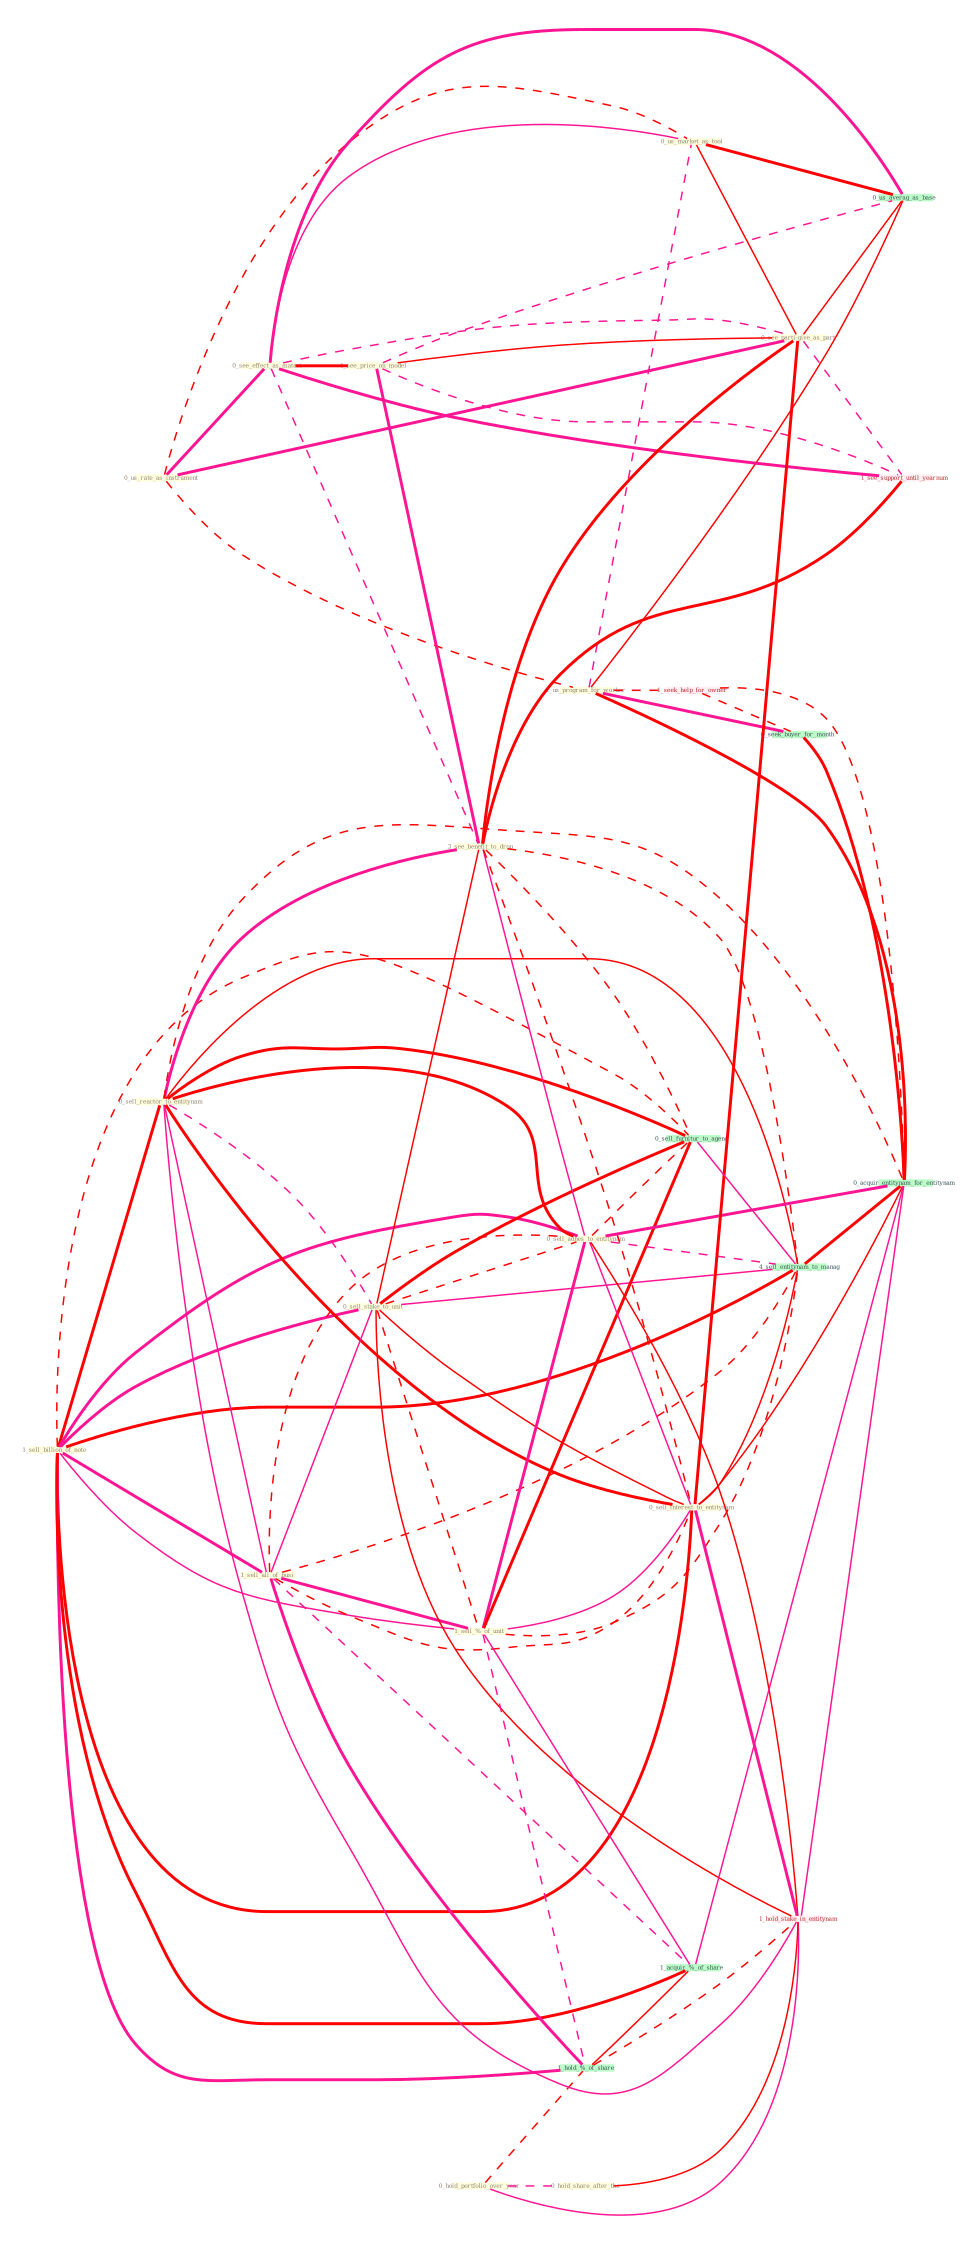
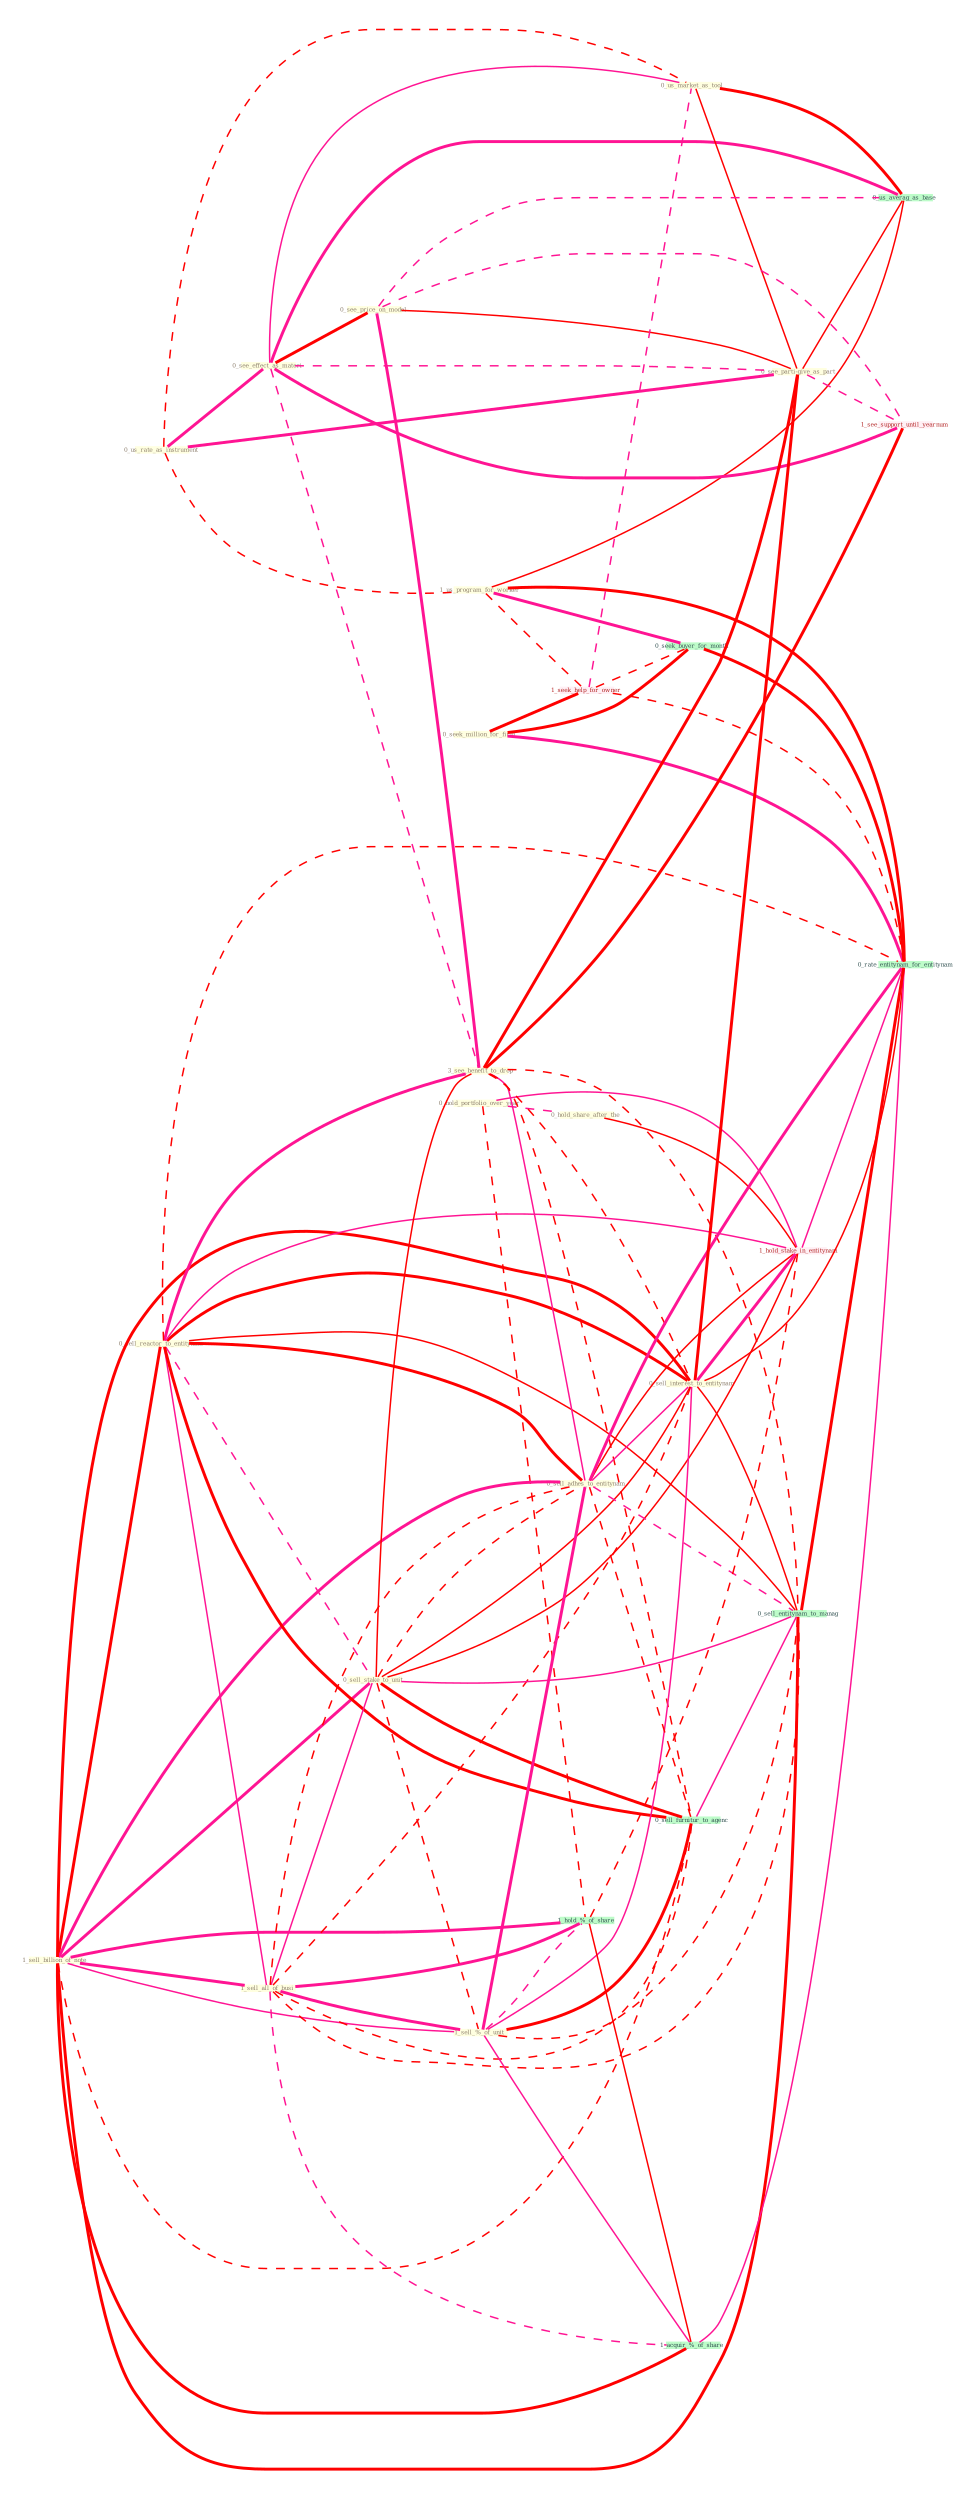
edge "0_us_market_as_tool" -- "1_us_program_for_worker": now "0_us_market_as_tool" -- "1_seek_help_for_owner"
node "0_seek_million_for_firm": added
node "0_acquir_entitynam_for_entitynam": label "0_acquir_entitynam_for_entitynam" -> "0_rate_entitynam_for_entitynam"
node "4_sell_entitynam_to_manag": label "4_sell_entitynam_to_manag" -> "0_sell_entitynam_to_manag"
edge "0_sell_furnitur_to_agenc" -- "1_sell_all_of_busi": added
